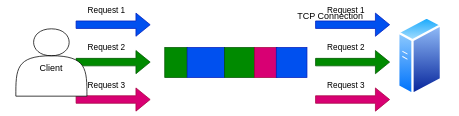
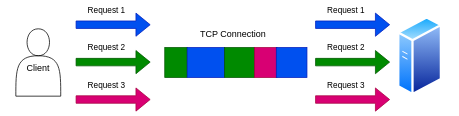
node "TCP Connection": moved (330, 16) -> (233, 35)
node "Client": size 71x68 -> 45x68
